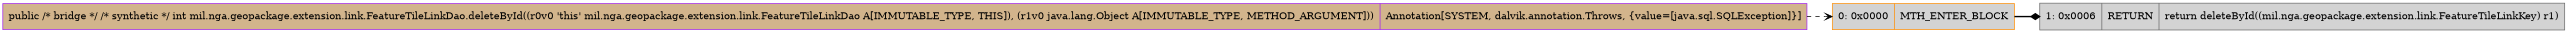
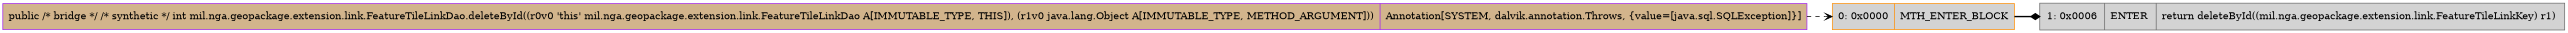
node "1: 0x0006": text "RETURN" -> "ENTER"
